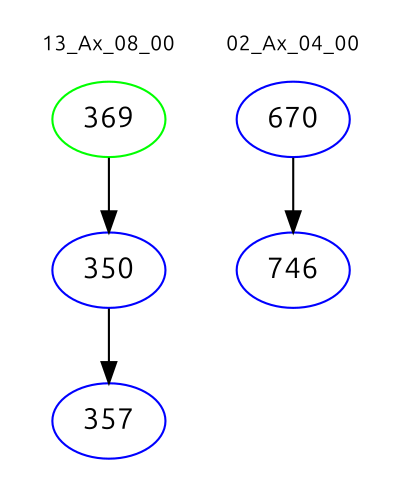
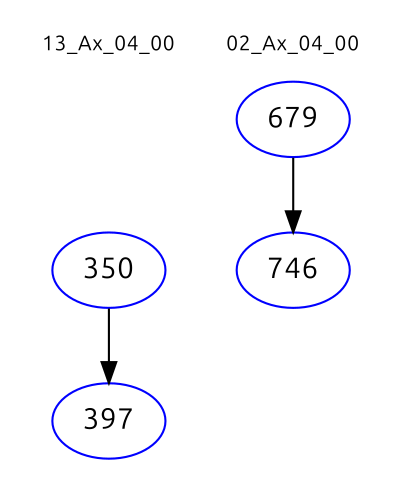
cluster "13_Ax_08_00": label "13_Ax_08_00" -> "13_Ax_04_00"
node "369": removed
node "670": label "670" -> "679"
node "357": label "357" -> "397"
